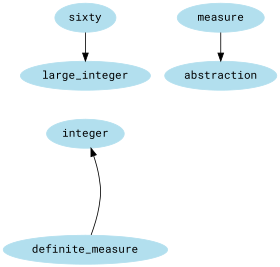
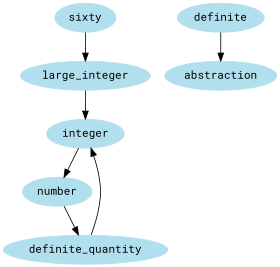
node "measure": label "measure" -> "definite"
edge "large_integer" -> "integer": added
node "number": added
node "definite_measure": label "definite_measure" -> "definite_quantity"
